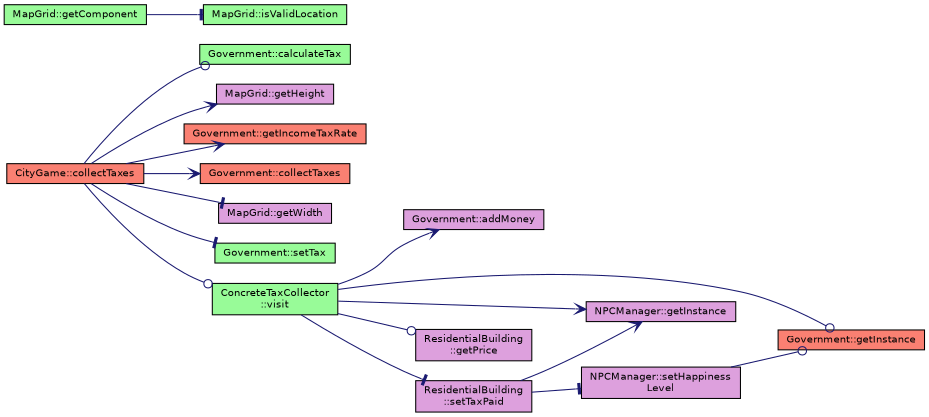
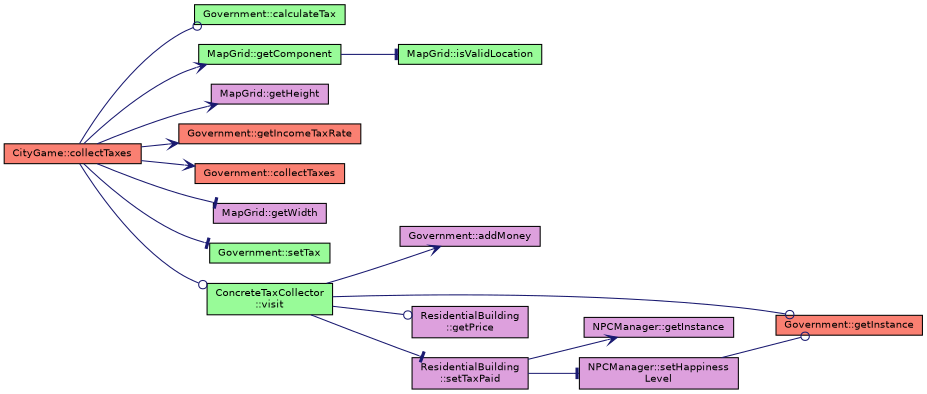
edge "CityGame::collectTaxes" -> "MapGrid::getComponent": added
edge "ConcreteTaxCollector ::visit" -> "NPCManager::getInstance": removed
